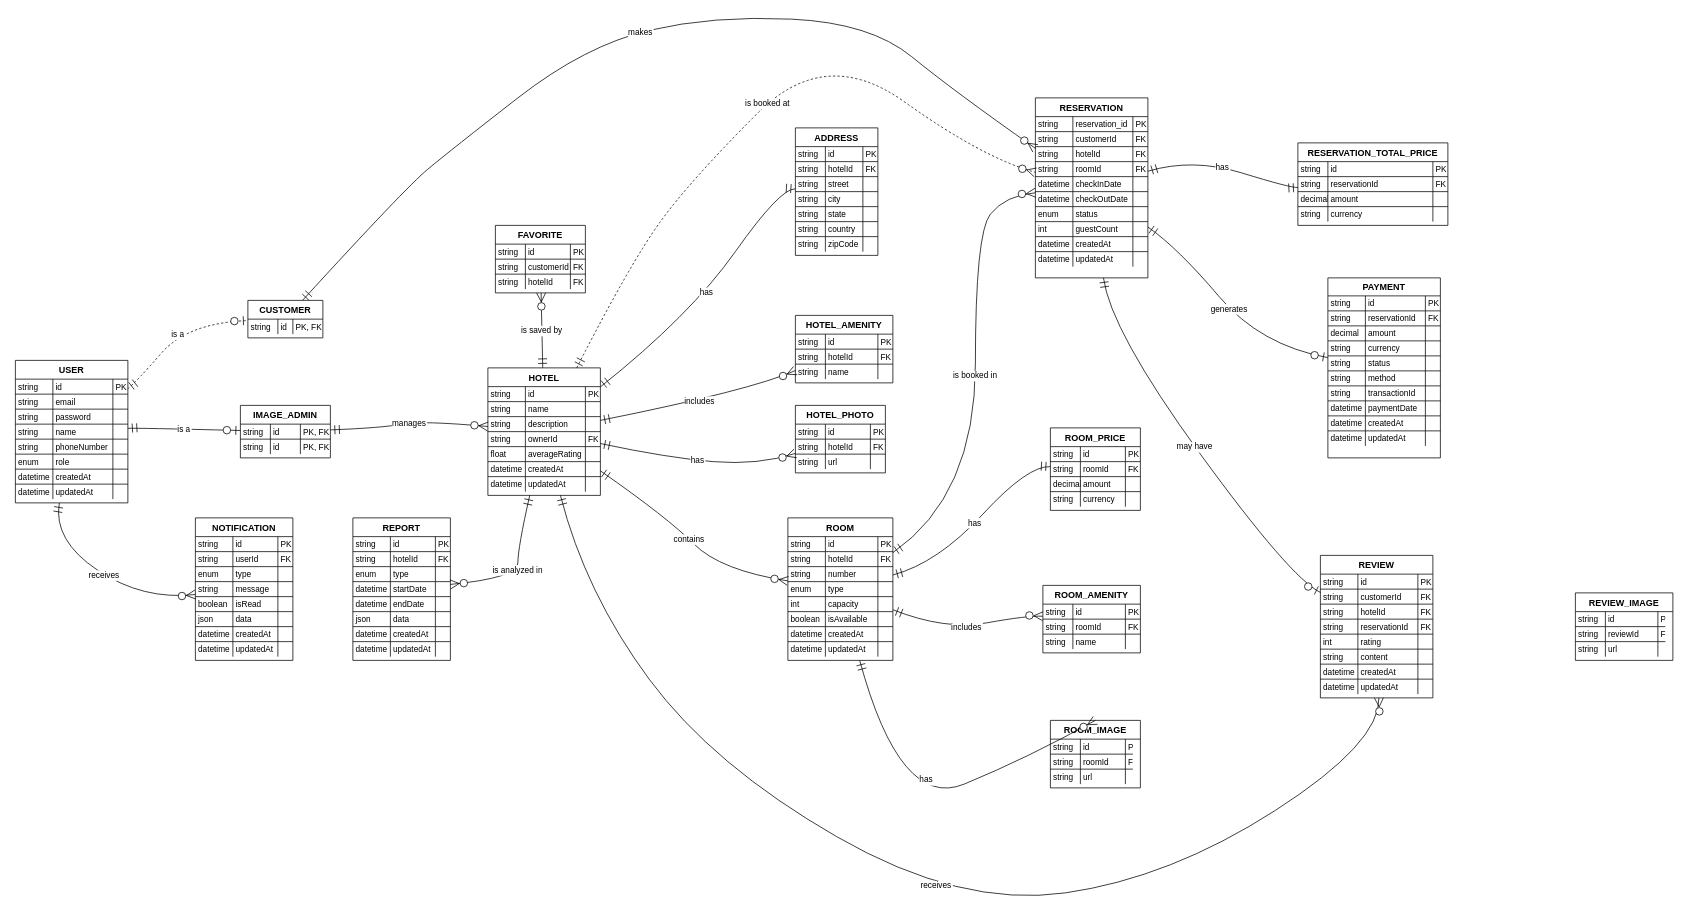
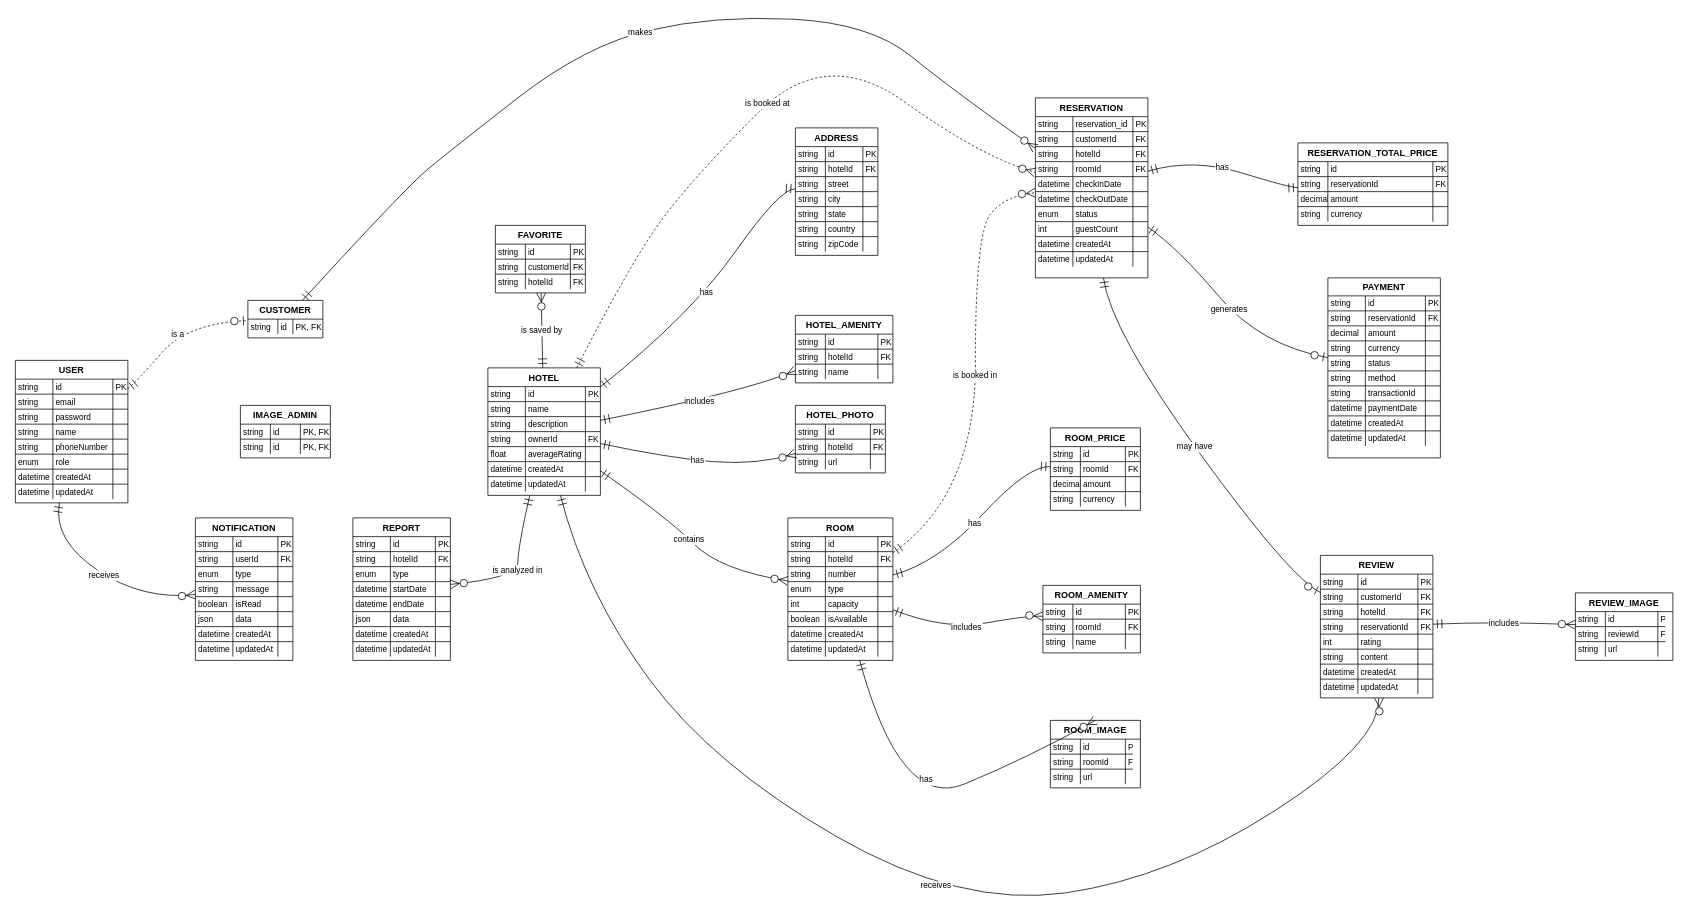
edge "RESERVATION" -- "ROOM": style solid -> dashed
edge "IMAGE_ADMIN" -- "HOTEL": removed, label "manages"
edge "USER" -- "IMAGE_ADMIN": removed, label "is a"
edge "REVIEW" -- "REVIEW_IMAGE": added, label "includes"
